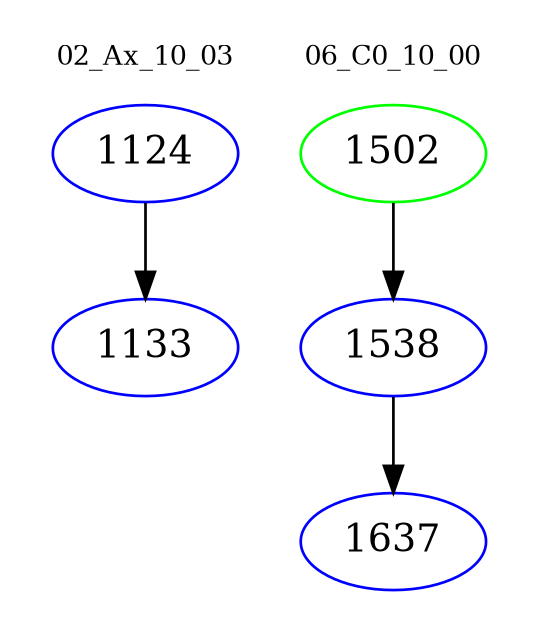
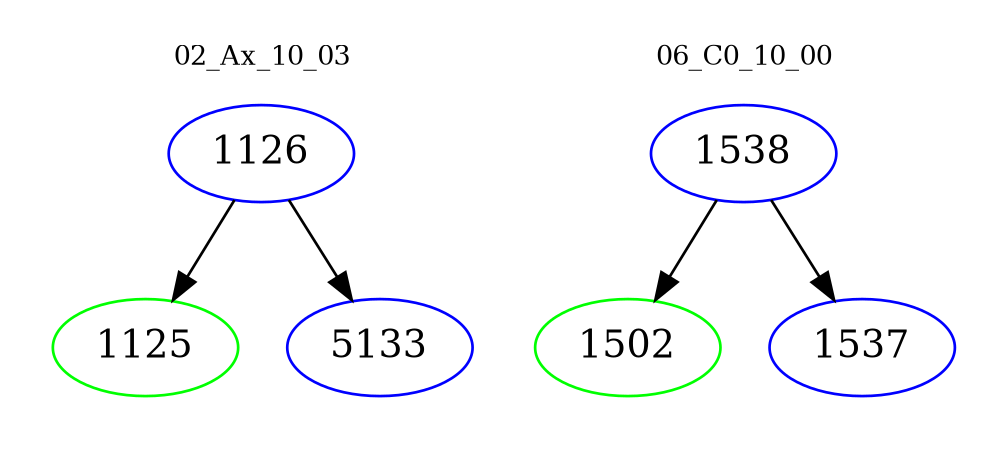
node "1124": label "1124" -> "1126"
edge "1502" -> "1538": reversed
node "1125": added
node "1133": label "1133" -> "5133"
node "1637": label "1637" -> "1537"
